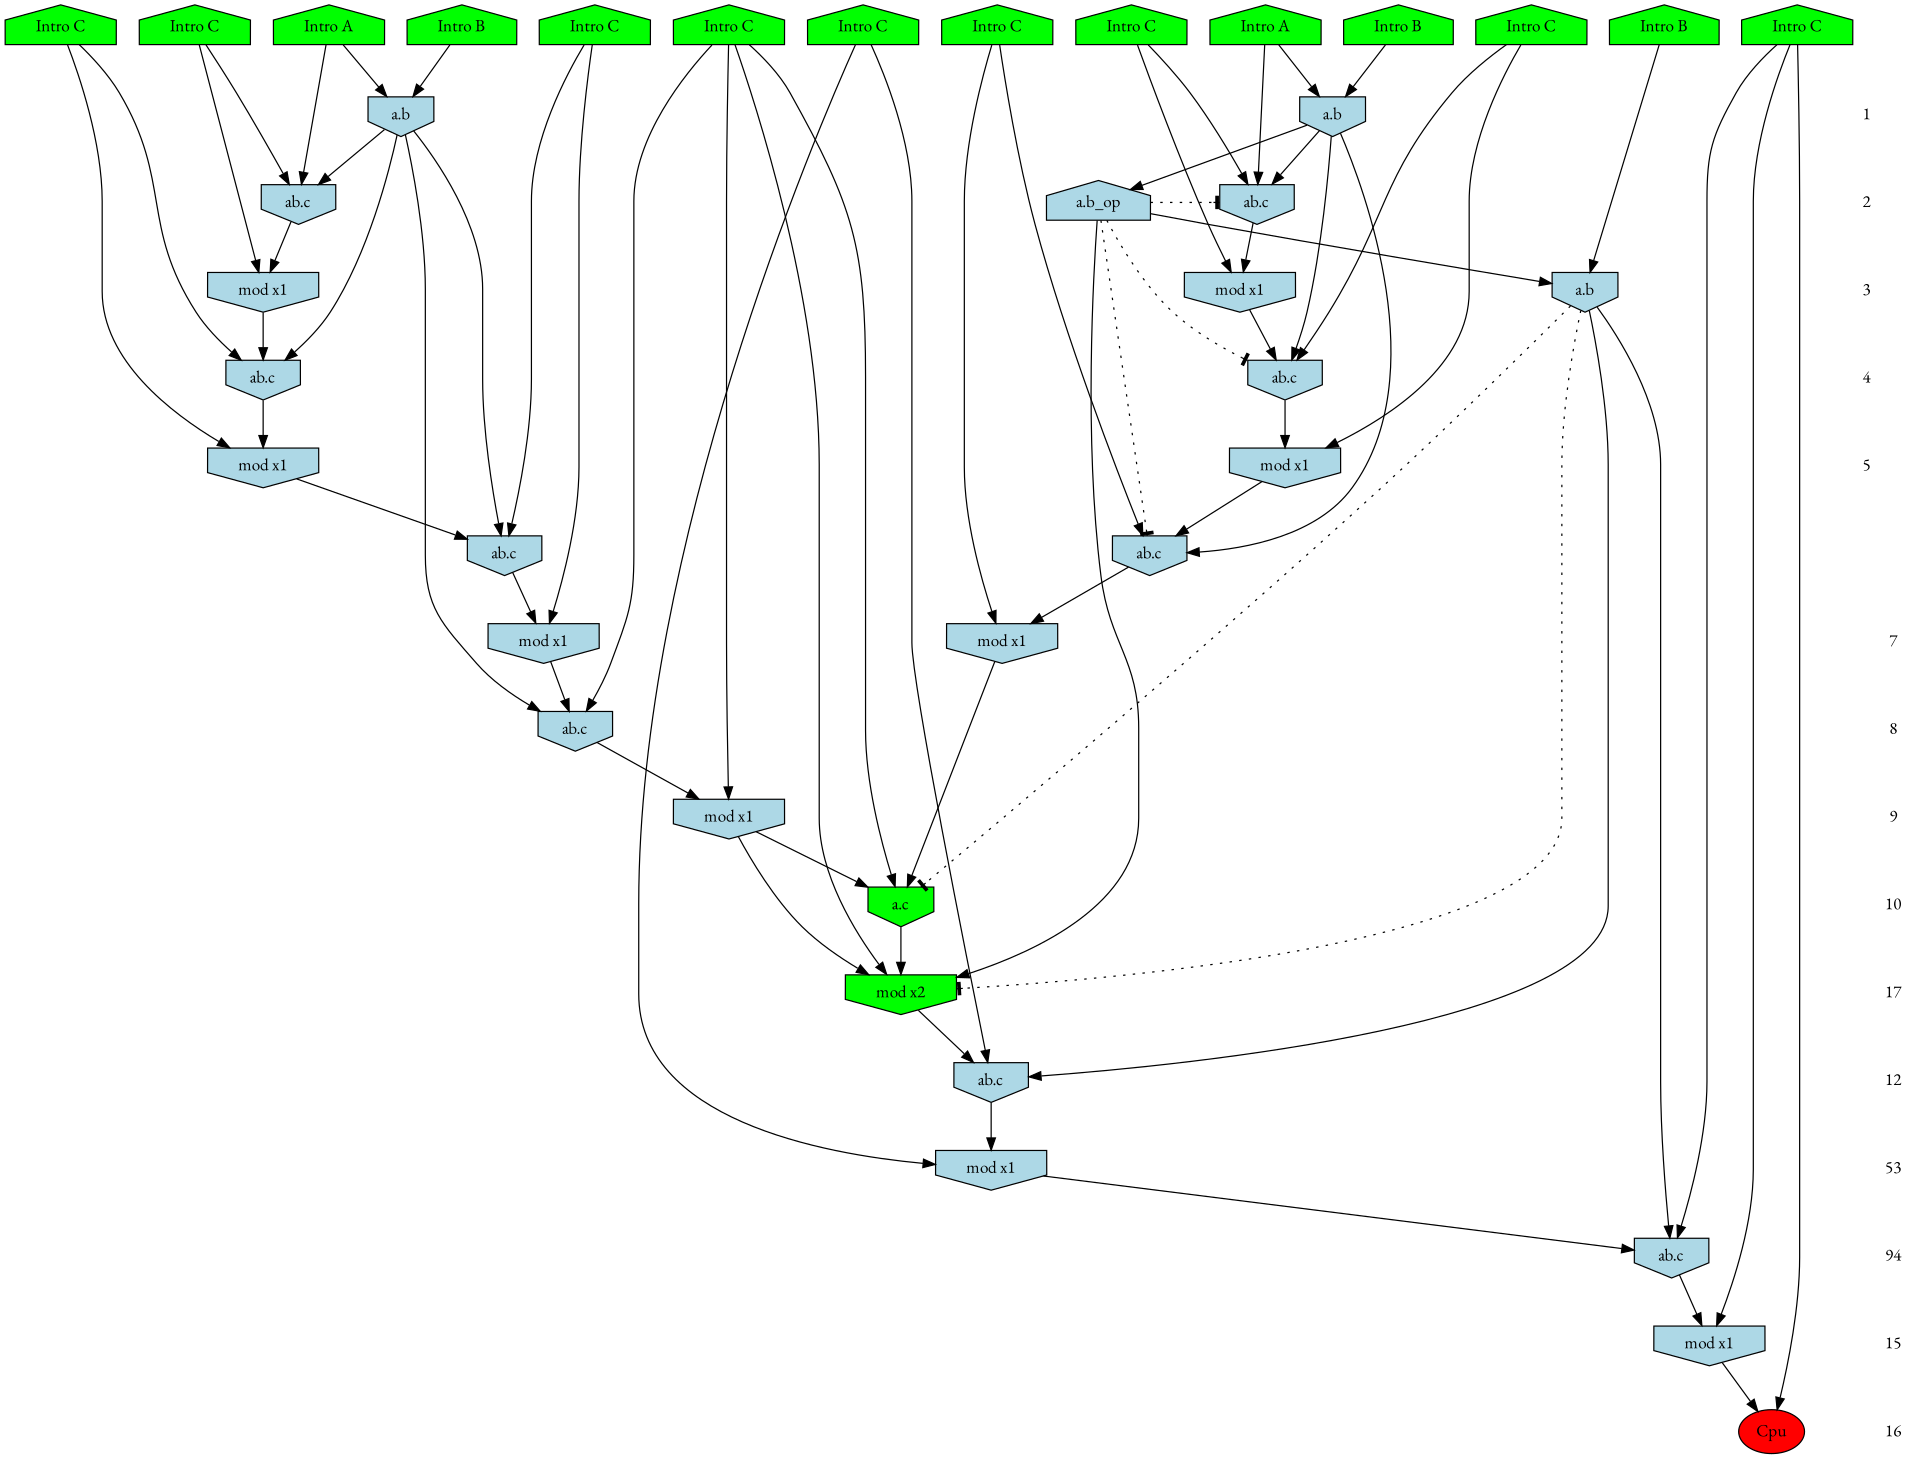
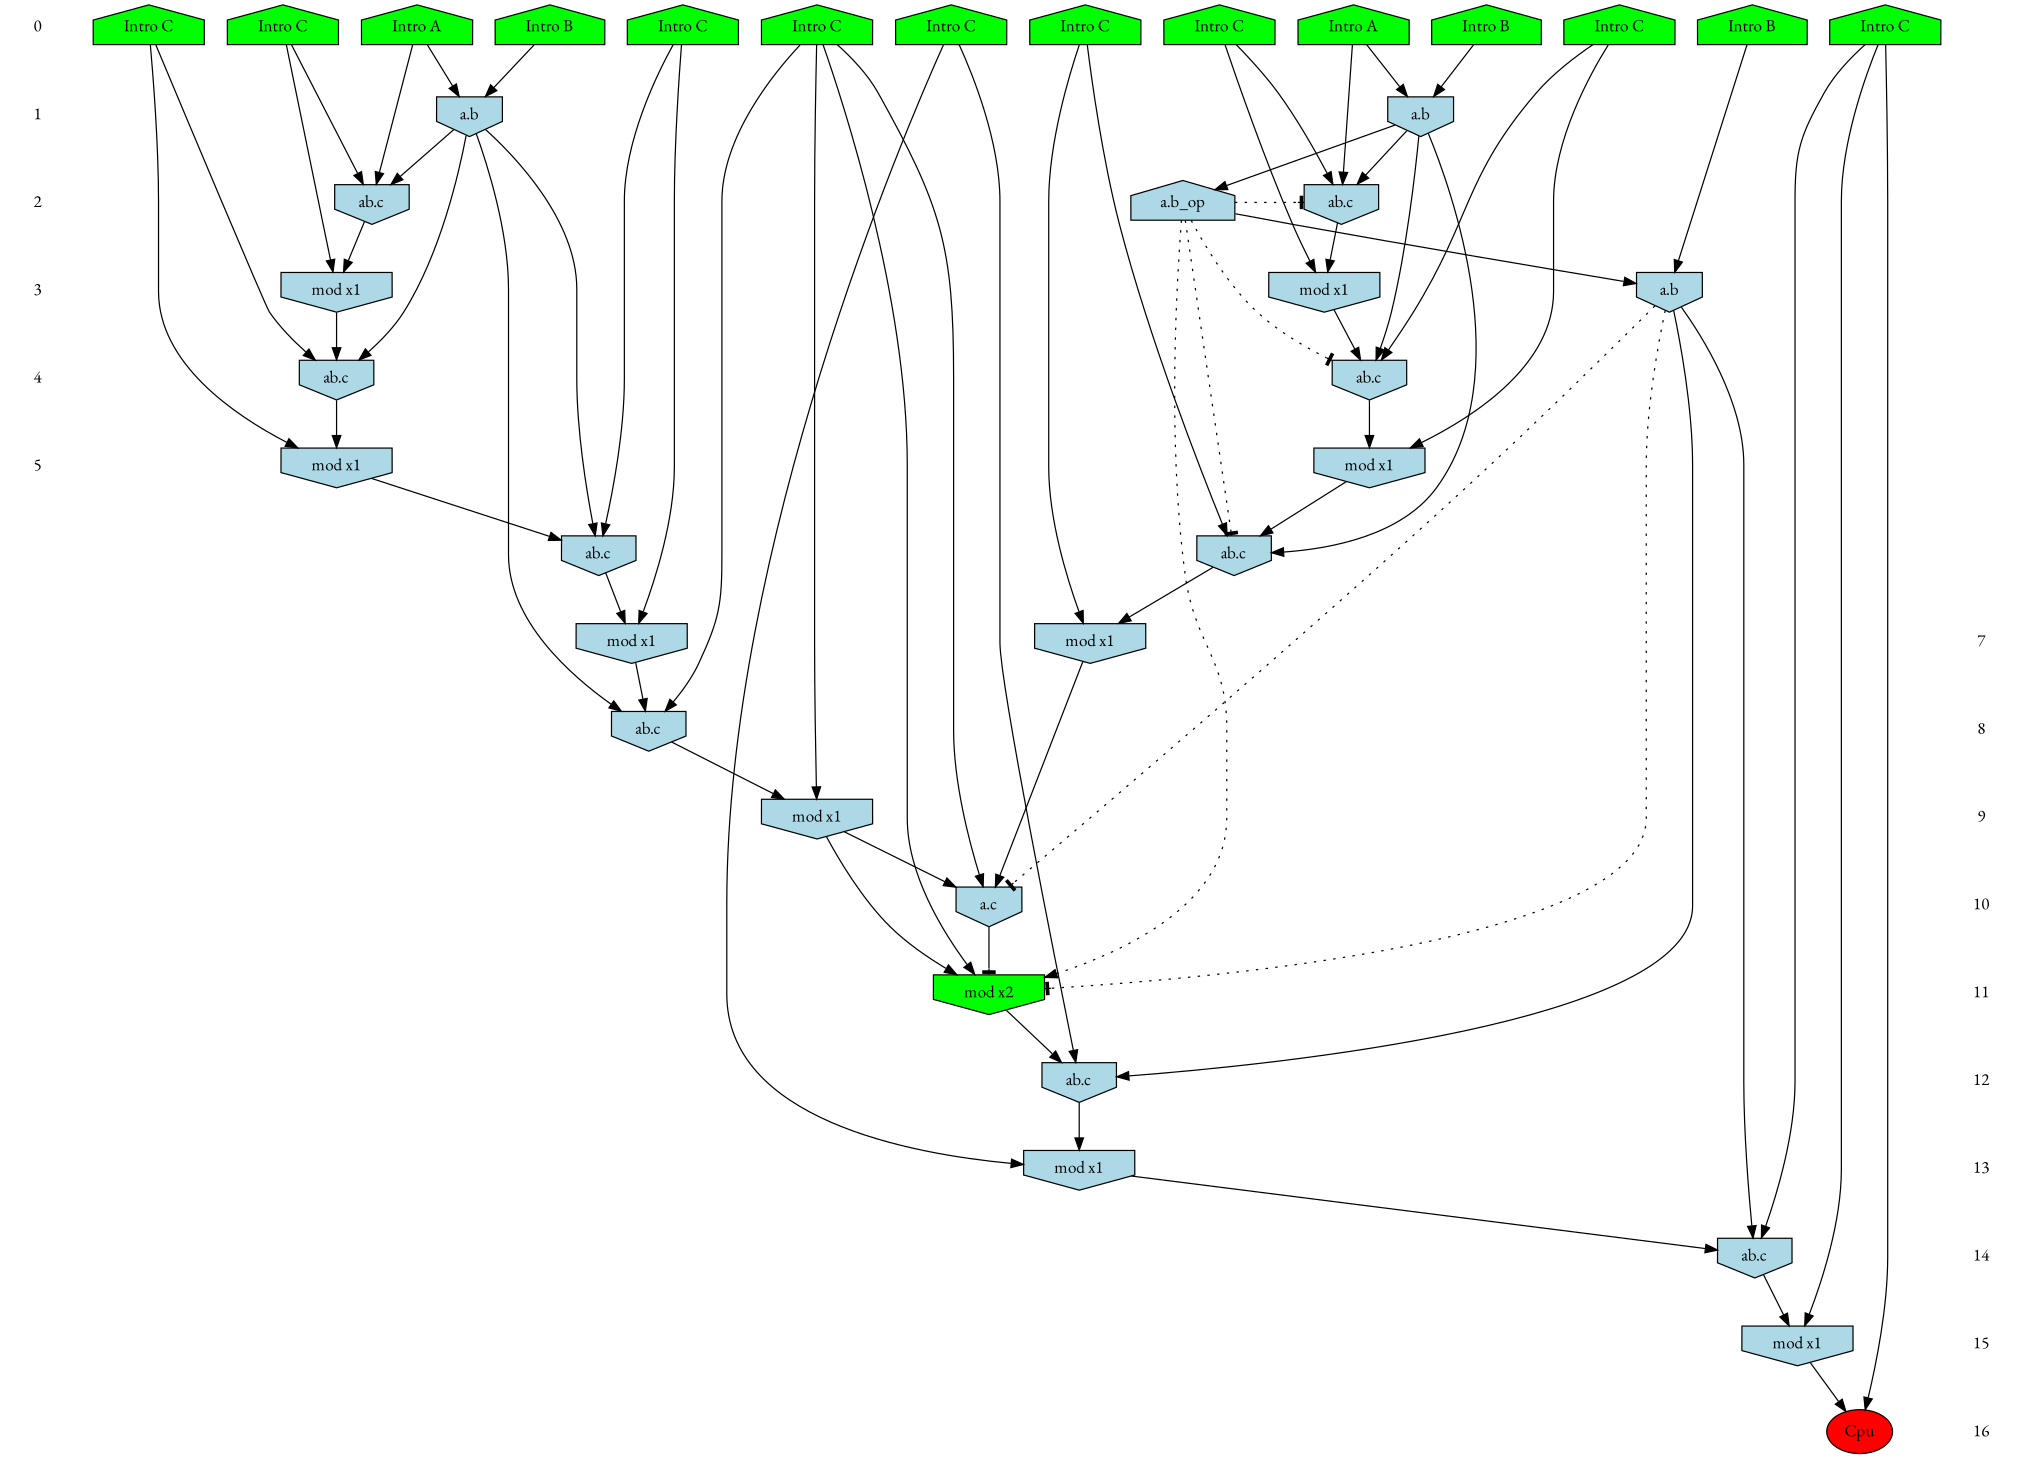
node "0": added
edge "a.b_op" -> "mod x2": style solid -> dotted
node "a.c": fillcolor green -> lightblue
edge "a.c" -> "mod x2": arrowhead normal -> tee
node "17": label "17" -> "11"
node "53": label "53" -> "13"
node "94": label "94" -> "14"
